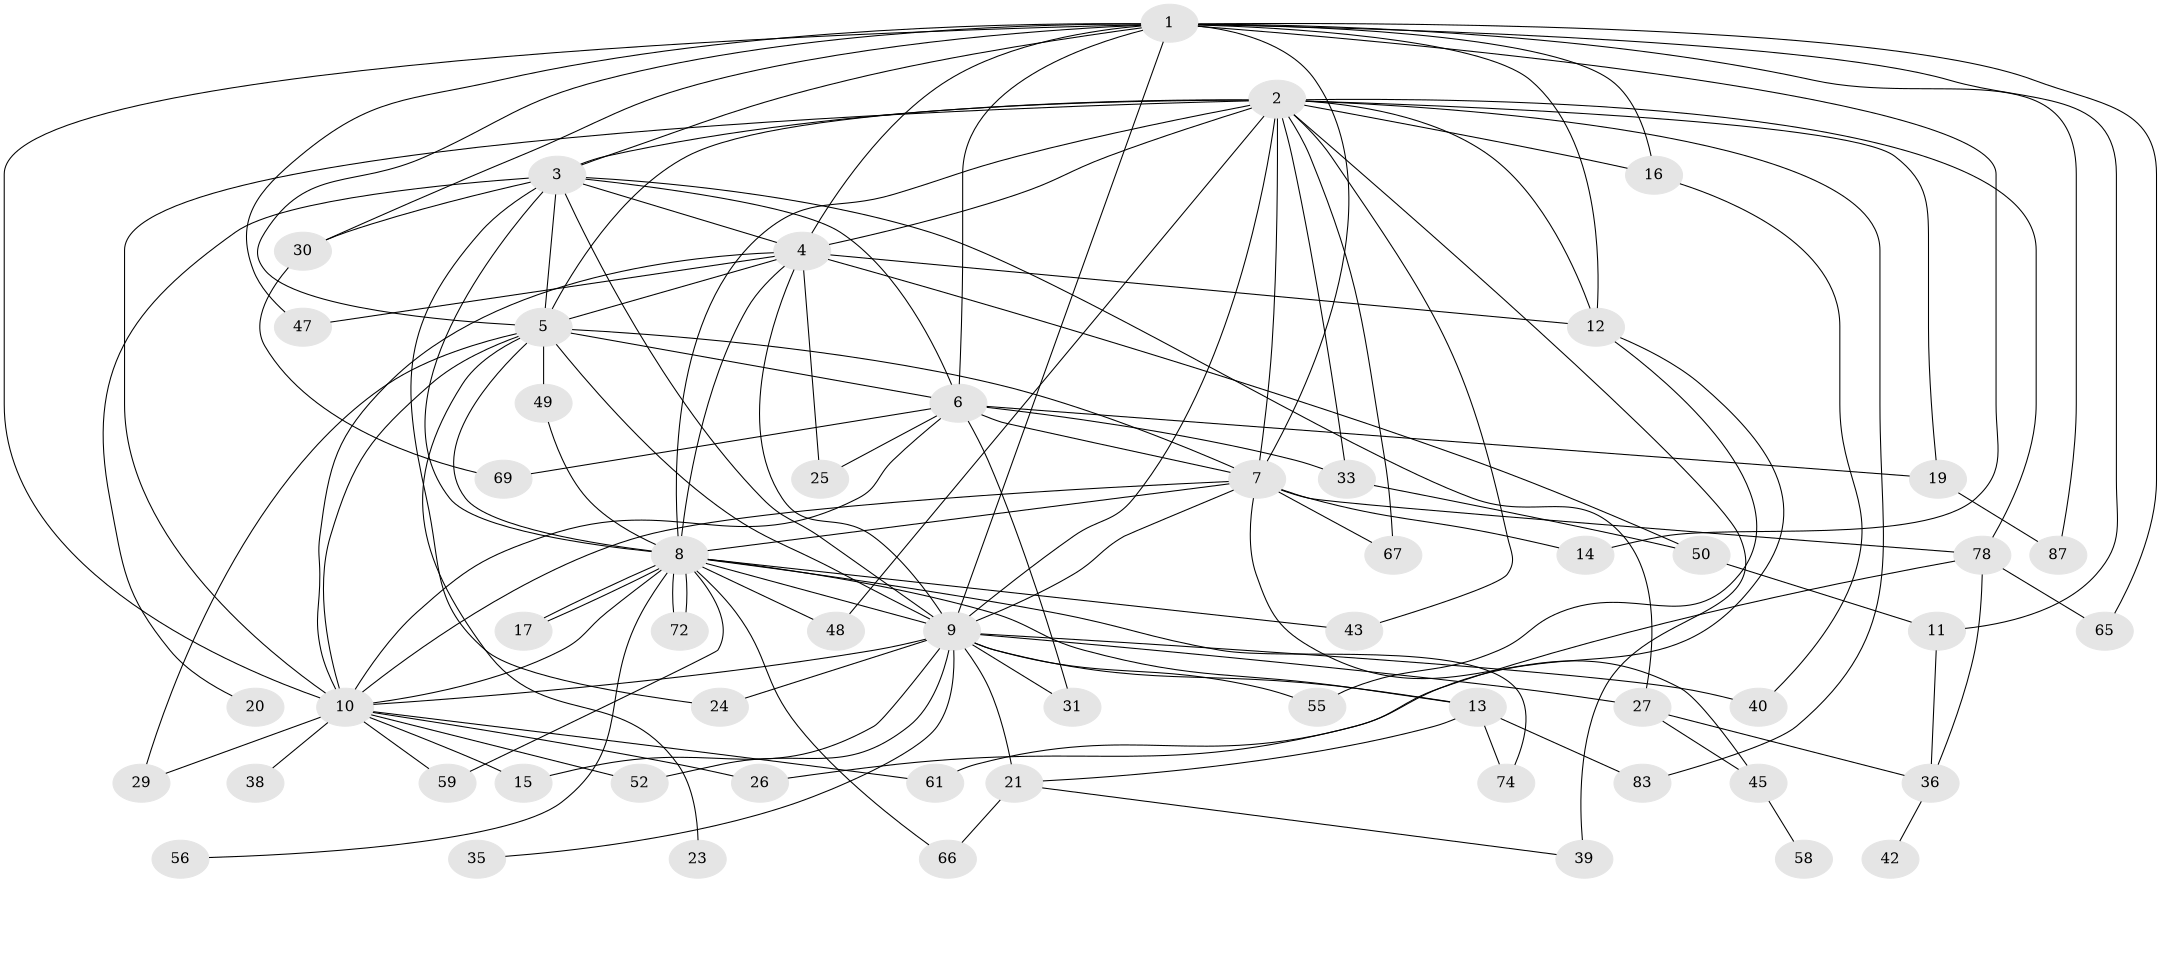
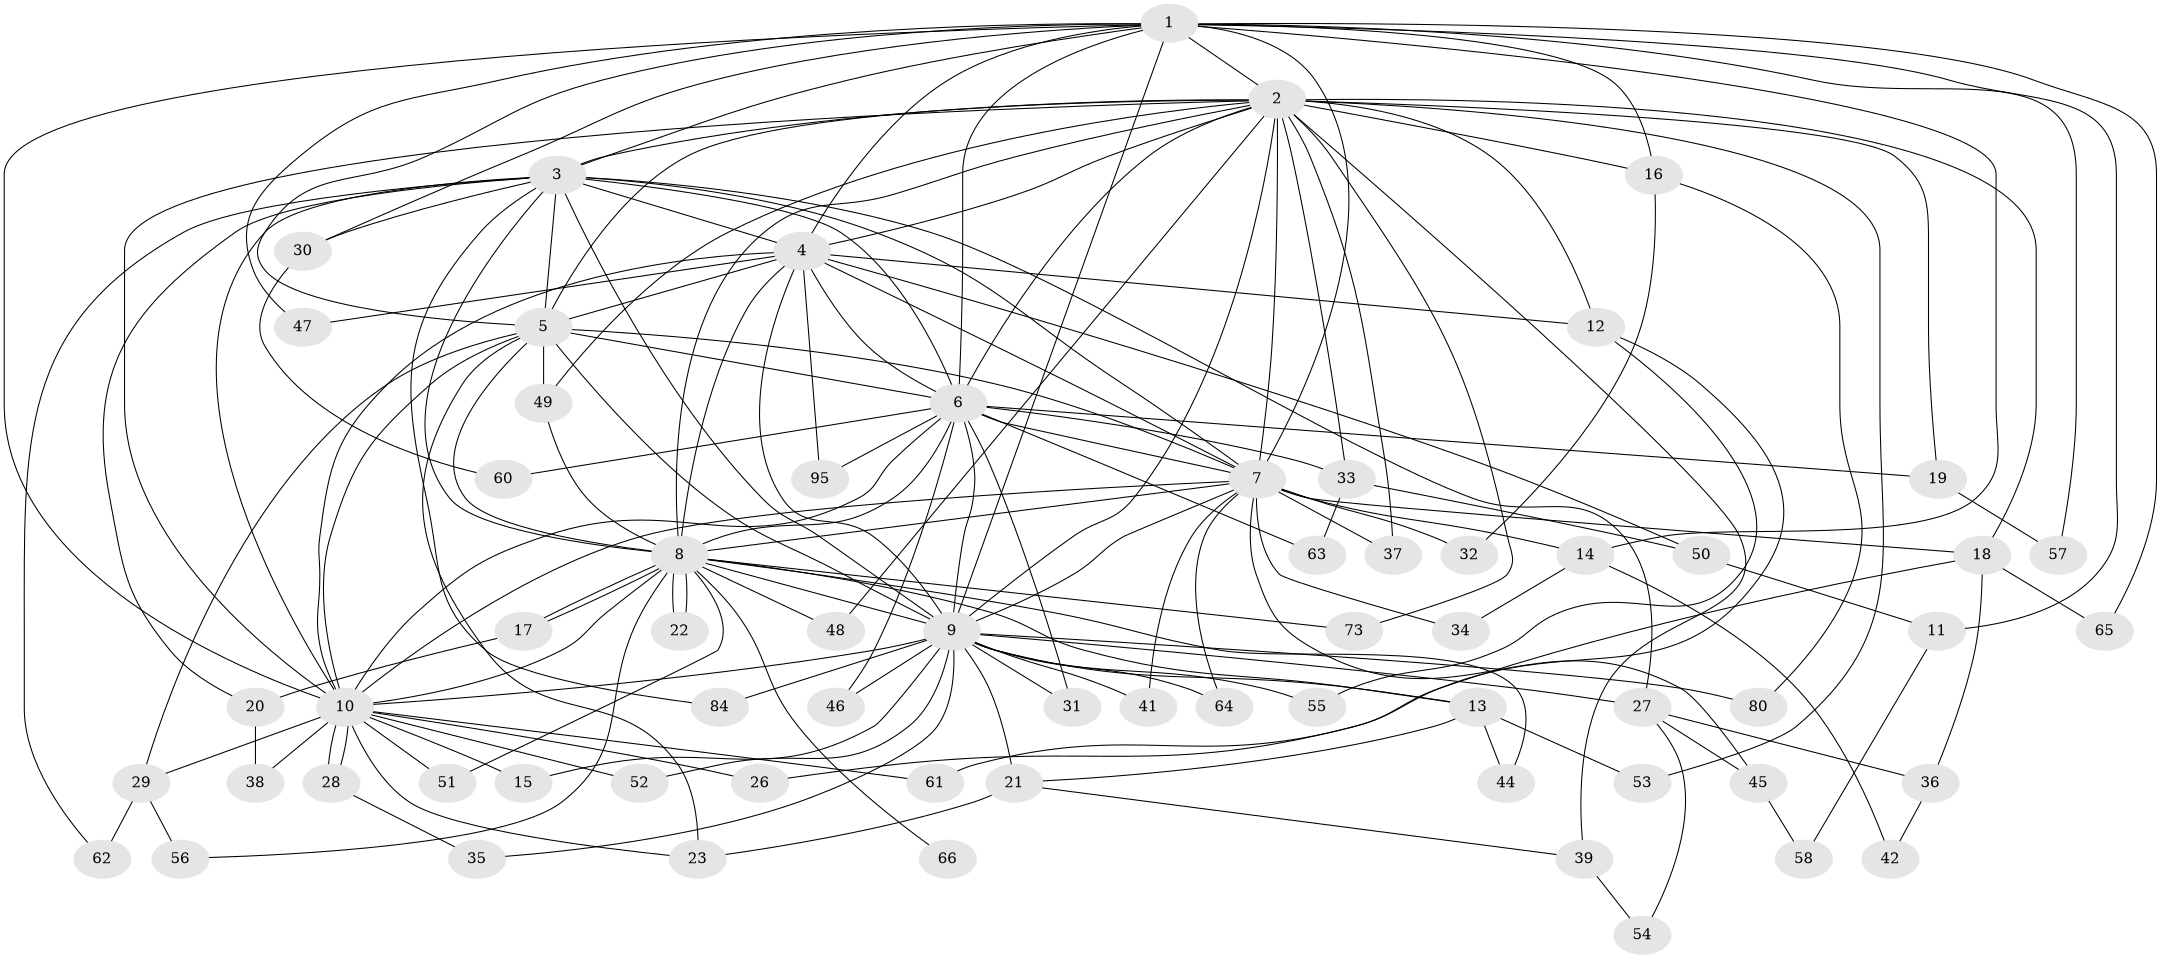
edge "1" -- "12": now "1" -- "2"
edge "2" -- "49": added
edge "2" -- "6": added
edge "3" -- "7": added
edge "3" -- "10": added
edge "4" -- "6": added
edge "4" -- "7": added
node "69": label "69" -> "60"
node "25": label "25" -> "95"
edge "6" -- "9": added
edge "6" -- "8": added
node "63": added
node "67": label "67" -> "37"
node "32": added
node "78": label "78" -> "18"
node "87": label "87" -> "57"
node "72": label "72" -> "22"
node "43": label "43" -> "73"
node "34": added
edge "17" -- "20": added
edge "14" -- "42": added
node "24": label "24" -> "84"
node "46": added
node "41": added
node "64": added
node "40": label "40" -> "80"
edge "11" -- "36": now "11" -- "58"
edge "20" -- "38": added
node "28": added
node "59": label "59" -> "51"
node "74": label "74" -> "44"
node "83": label "83" -> "53"
edge "29" -- "56": added
edge "21" -- "66": now "21" -- "23"
edge "10" -- "23": added
node "62": added
node "54": added
